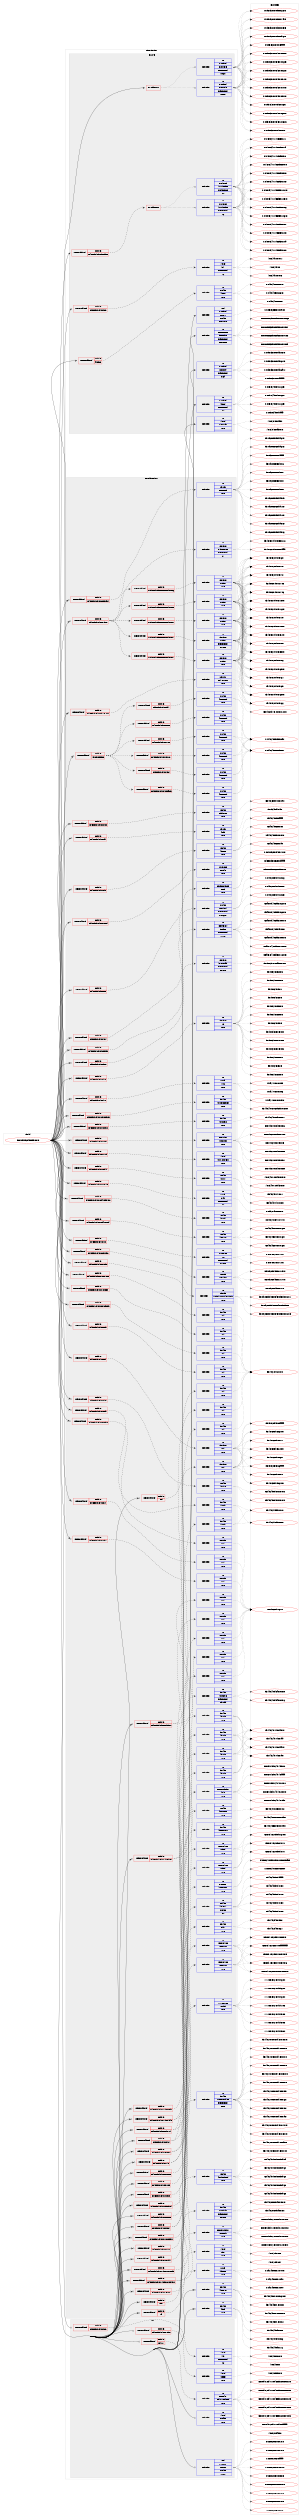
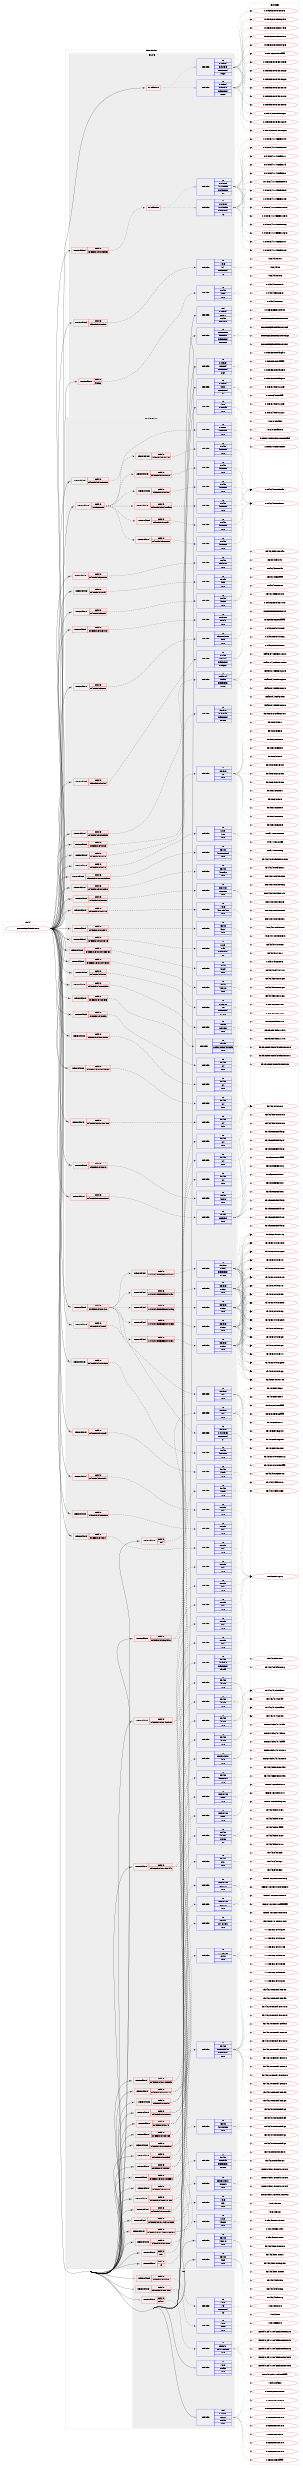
node "dev-libs/librdkafka-0.11.5": label "dev-libs/librdkafka-0.11.5" -> "dev-libs/dep-0.11.5"
node "dev-libs/glib-2.58.3": added
